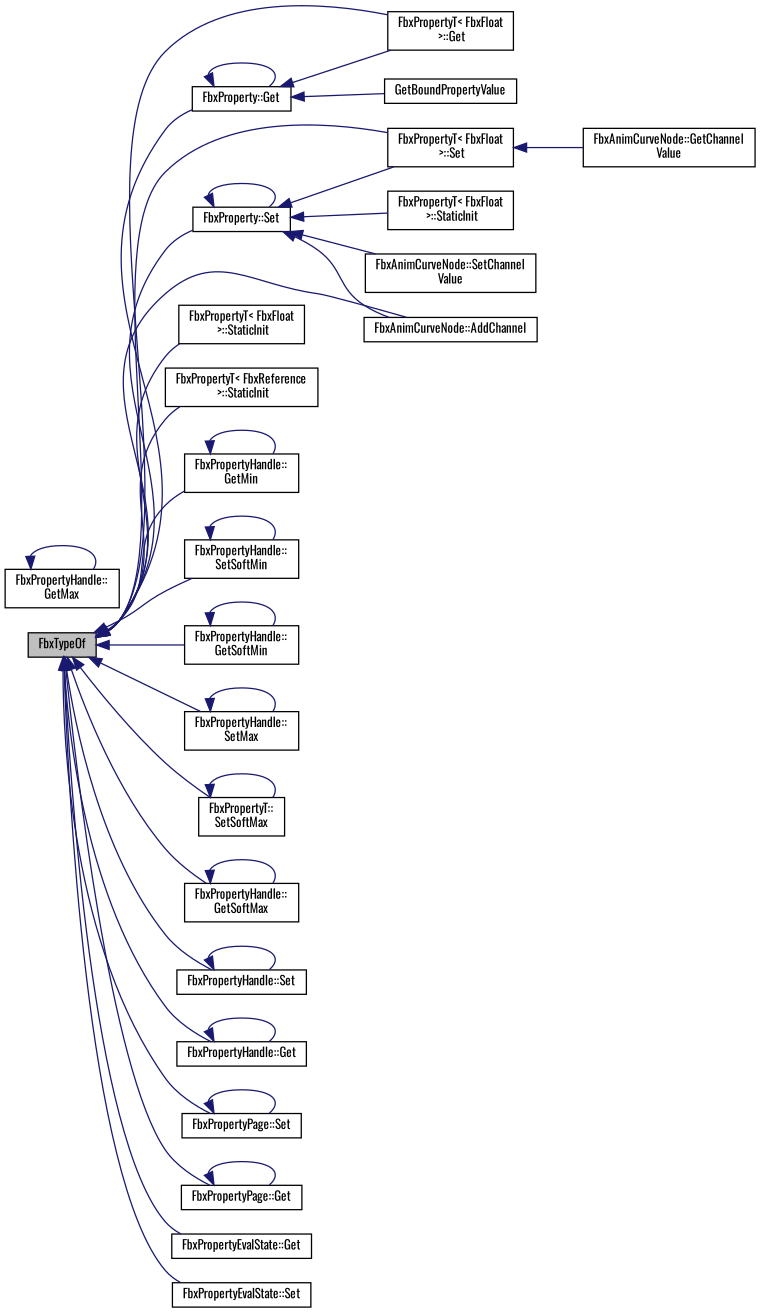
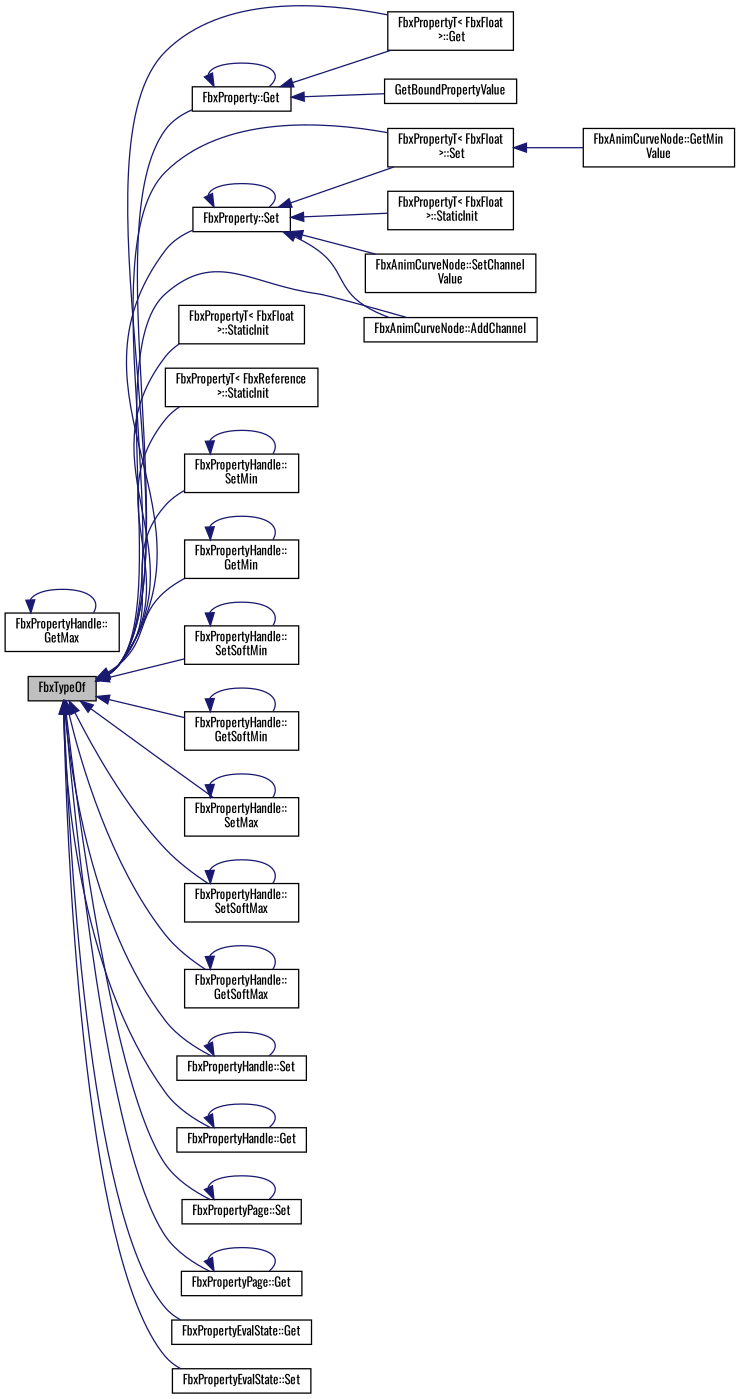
node "FbxAnimCurveNode::GetChannel Value": label "FbxAnimCurveNode::GetChannel Value" -> "FbxAnimCurveNode::GetMin Value"
node "FbxPropertyHandle:: SetMin": added
node "FbxPropertyT:: SetSoftMax": label "FbxPropertyT:: SetSoftMax" -> "FbxPropertyHandle:: SetSoftMax"
